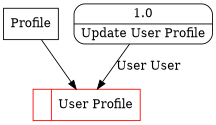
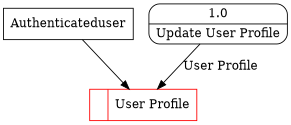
node "Profile": label "Profile" -> "Authenticateduser"
edge "1.0" -> "User Profile": label "User User" -> "User Profile"
